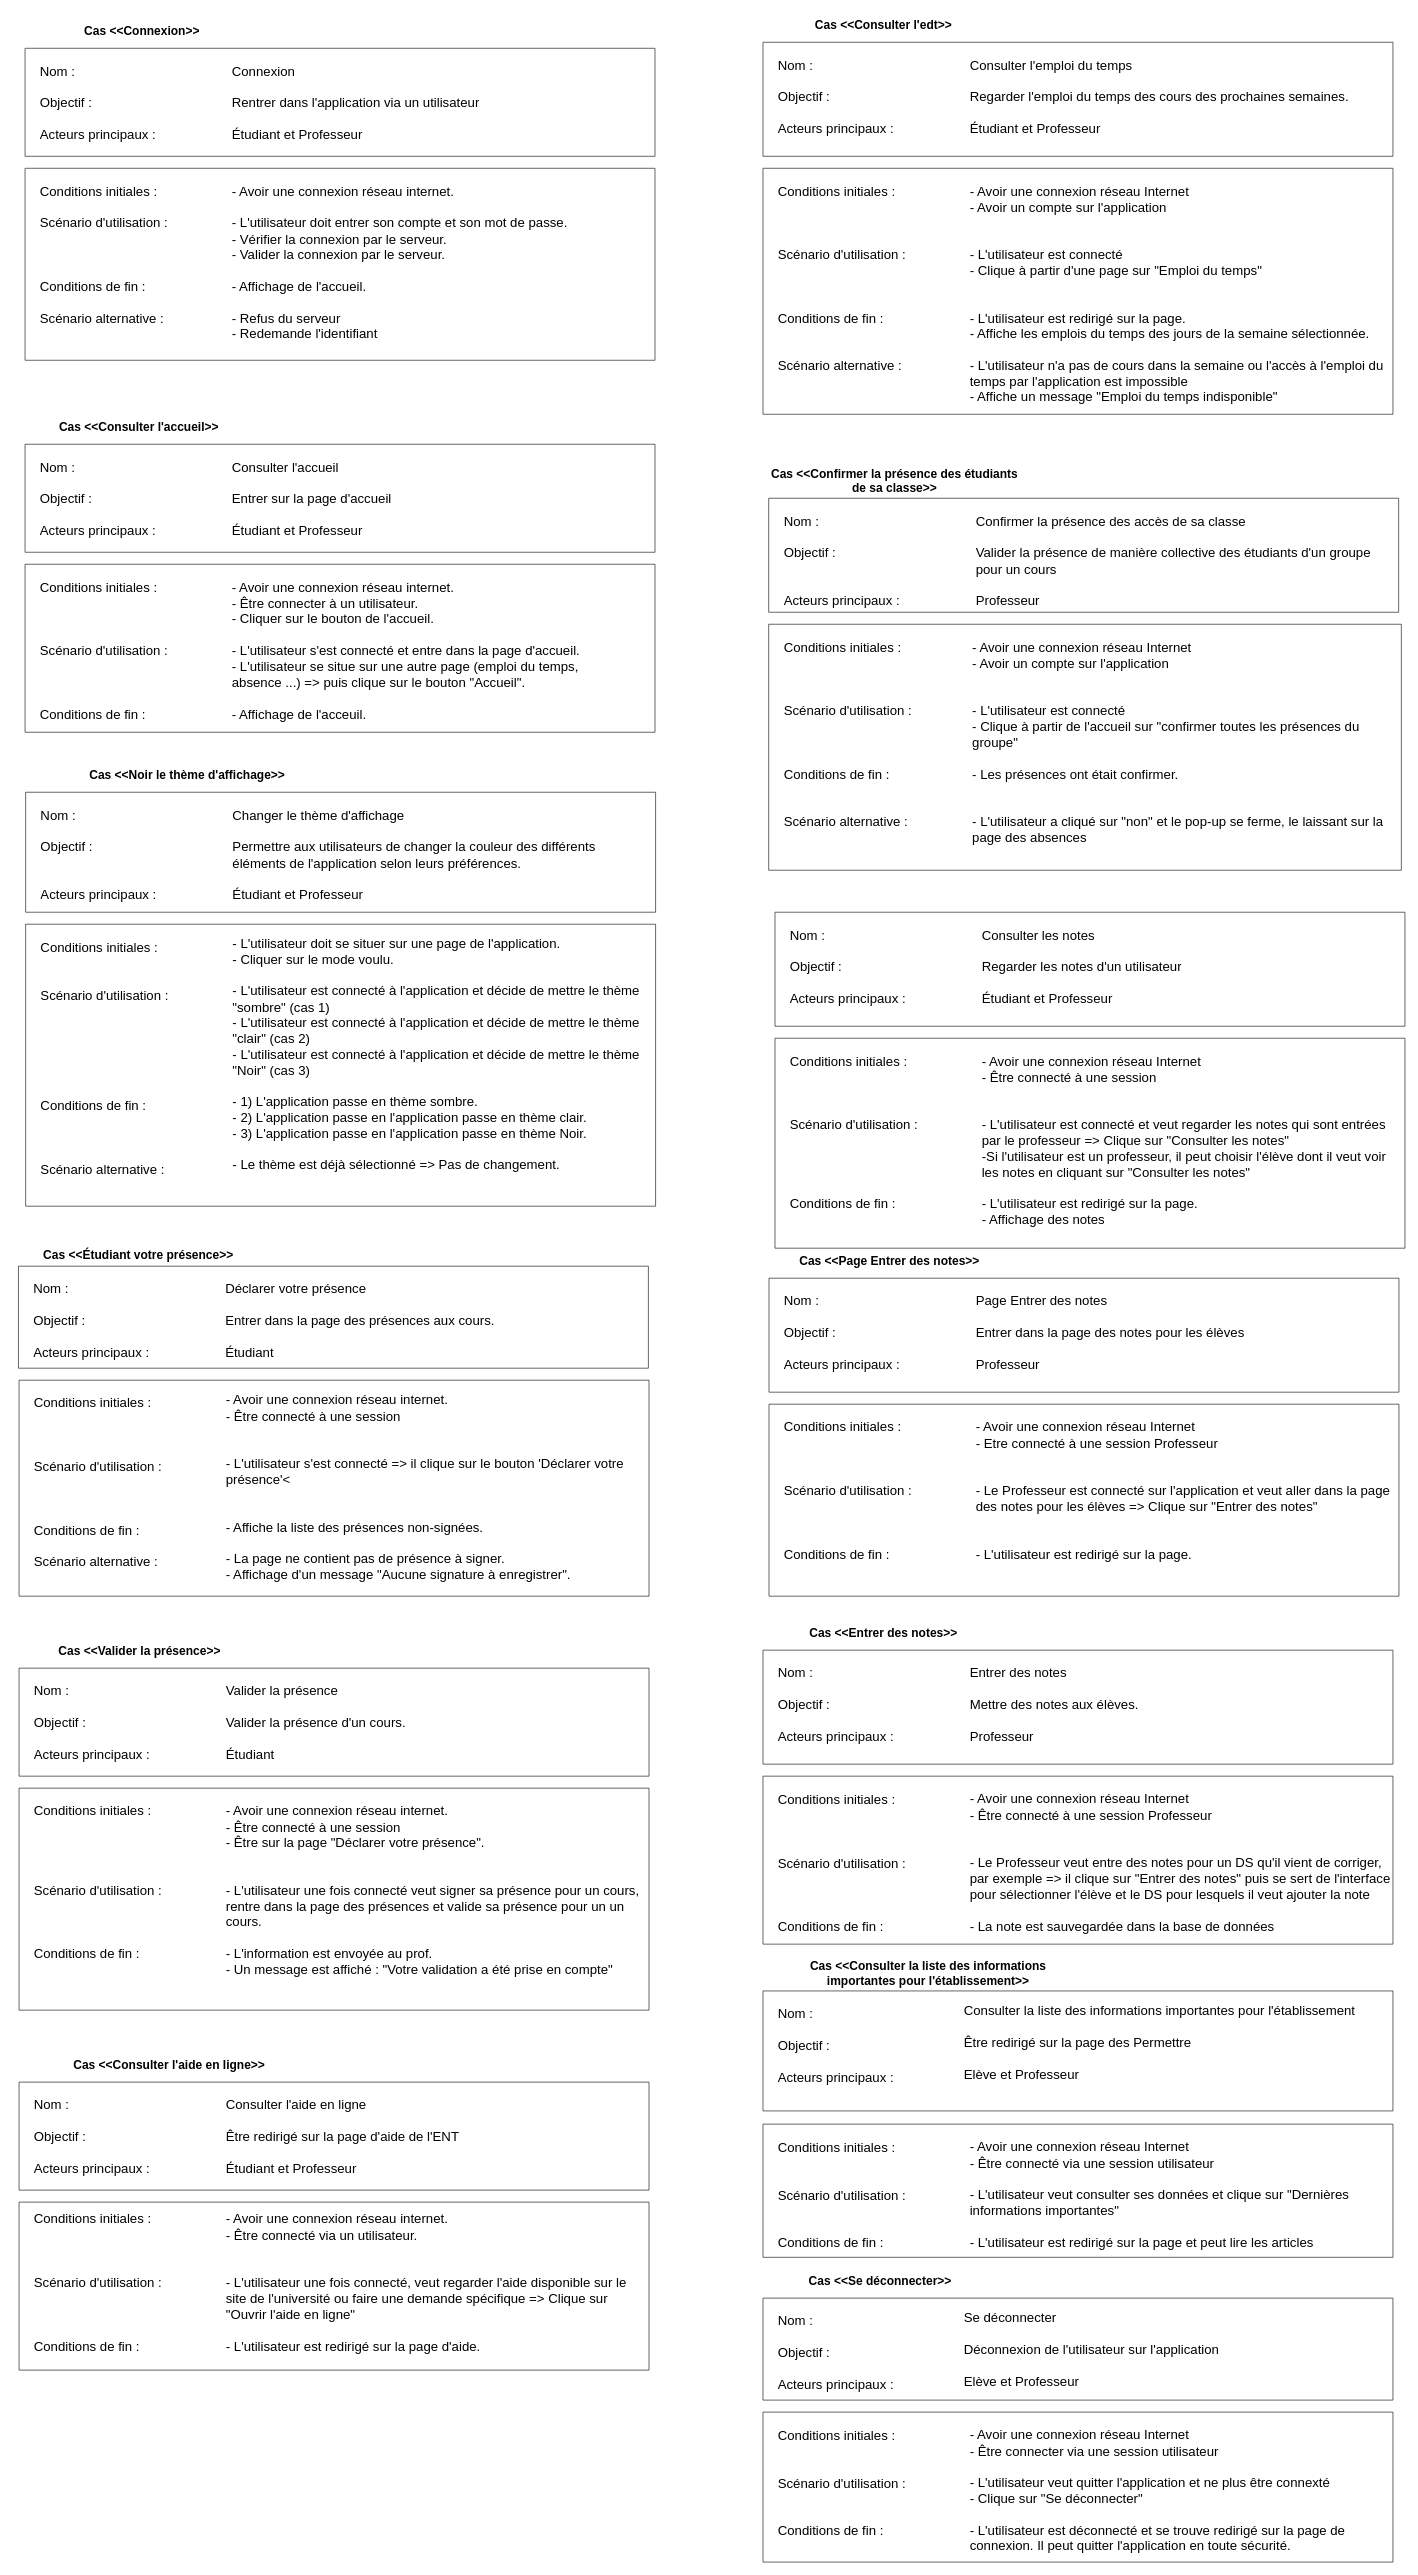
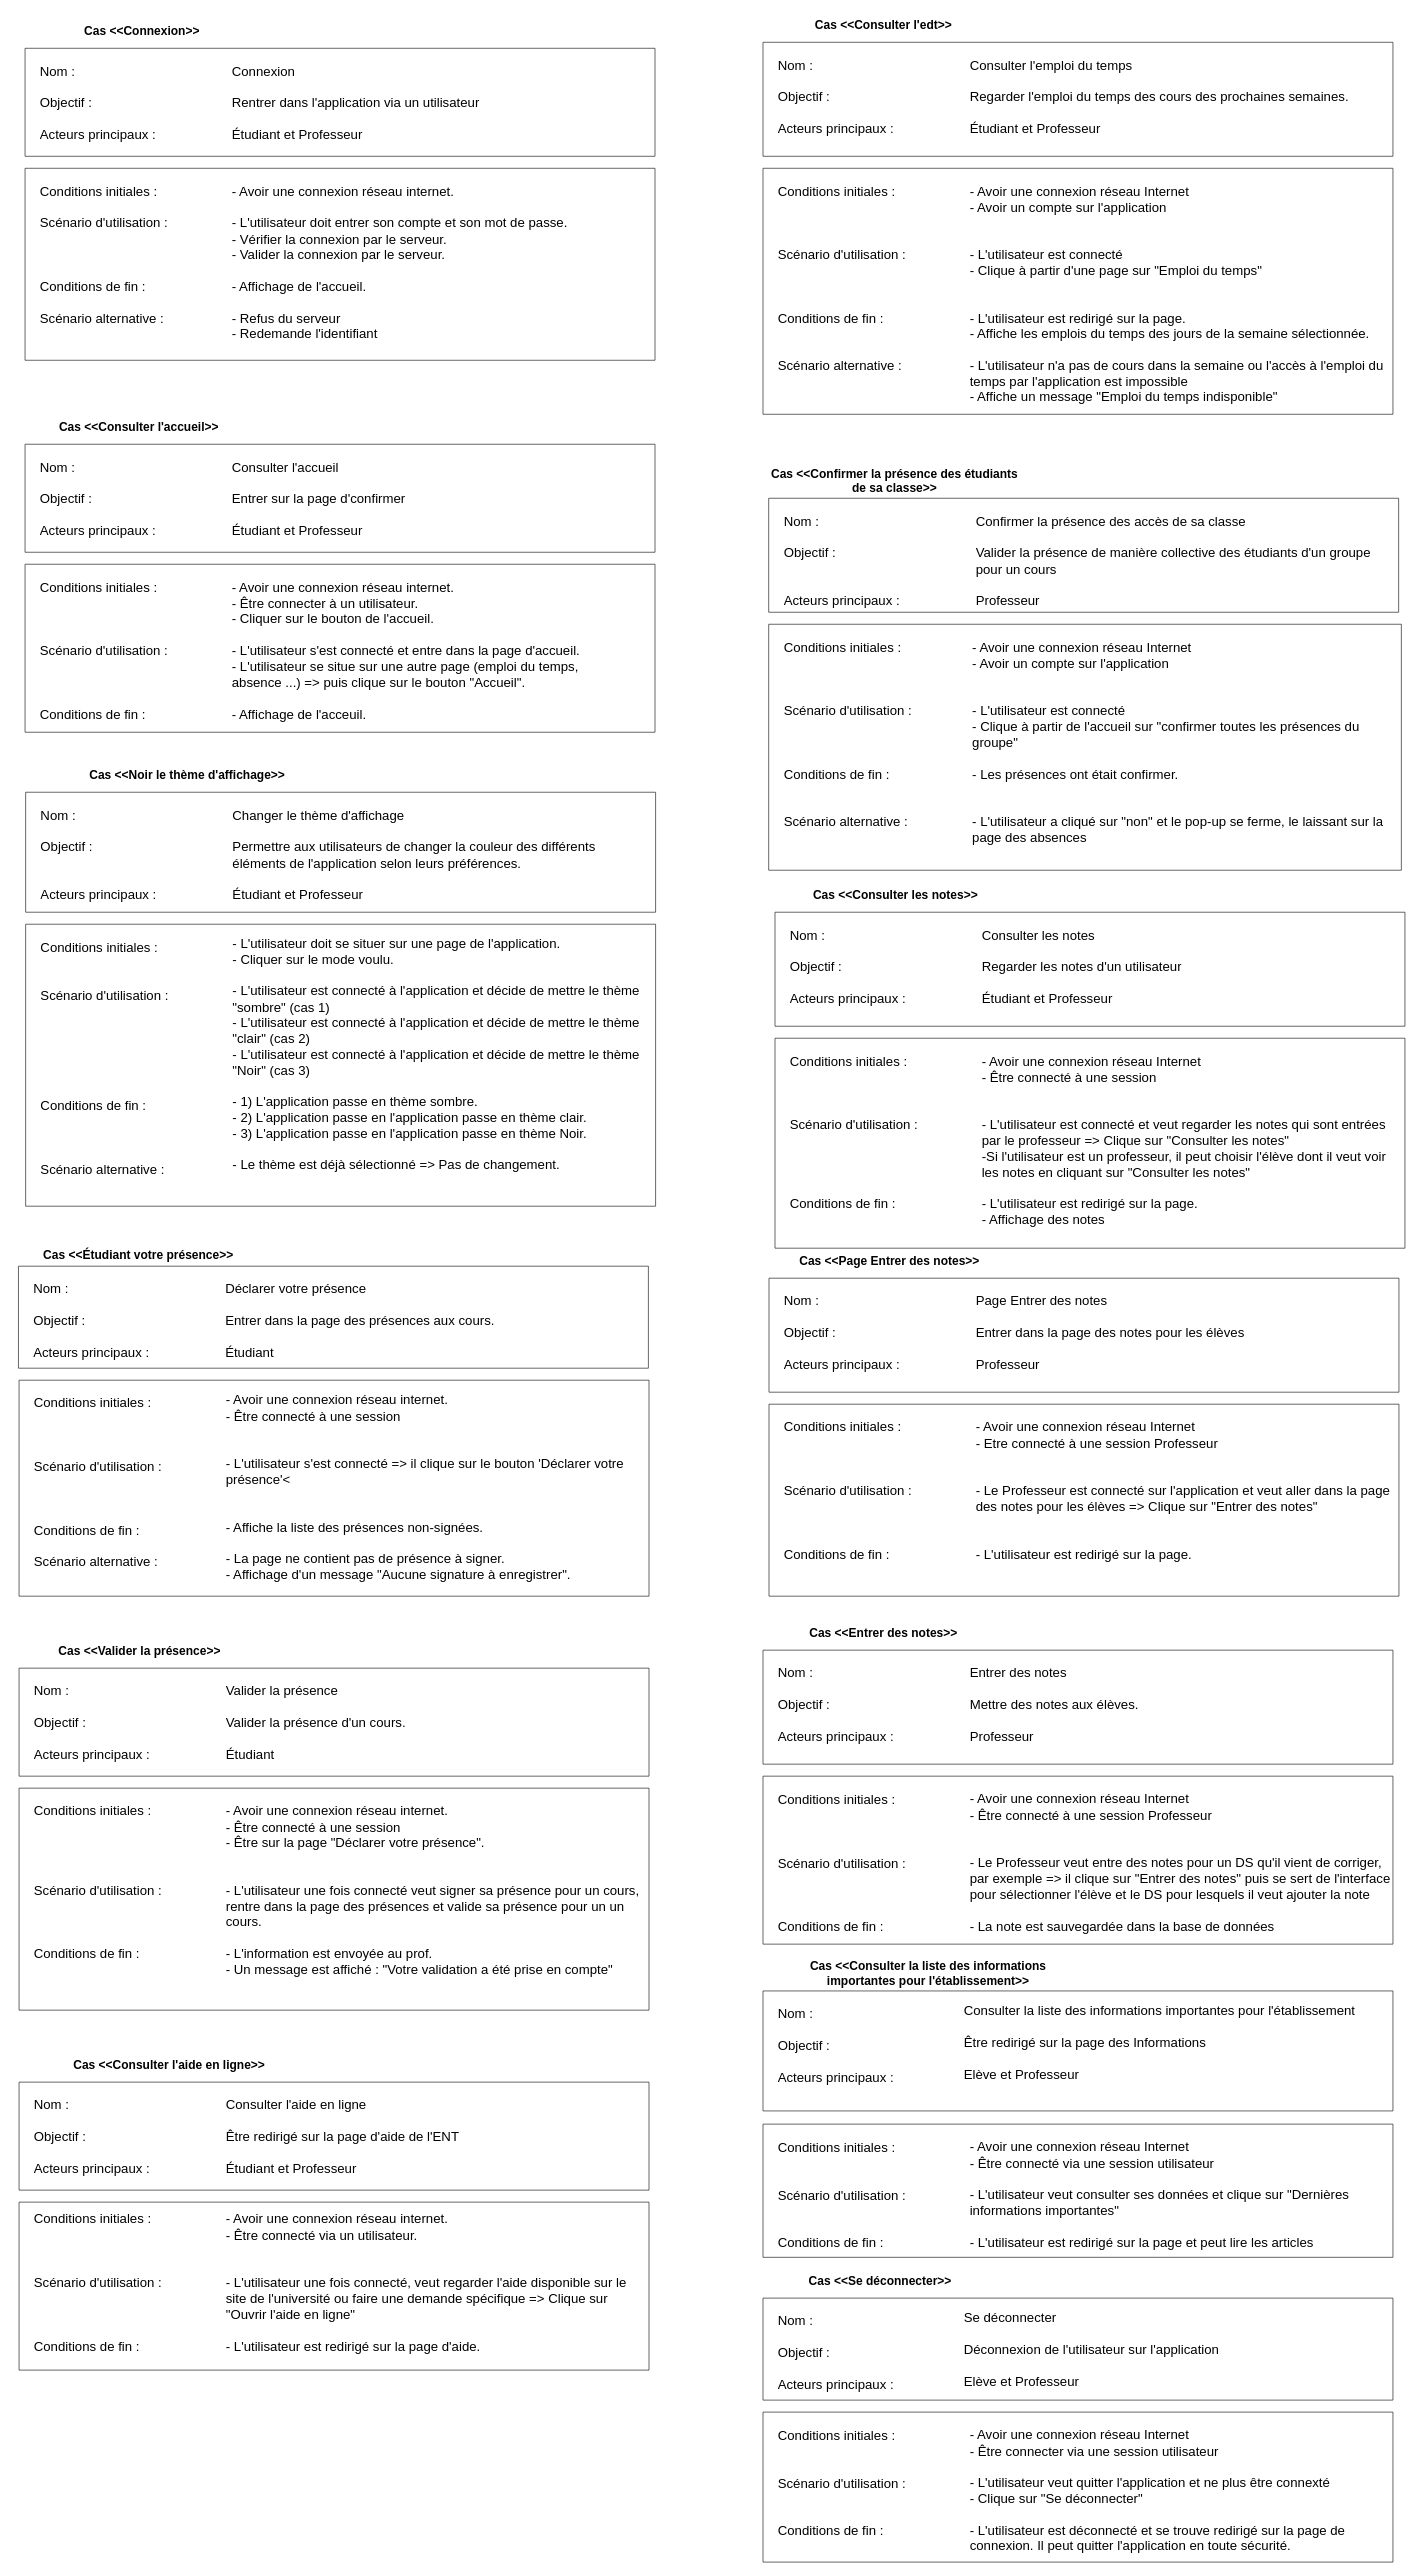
node "Consulter l'accueil Entrer sur la page d'accueil Étudiant et Professeur": label "Consulter l'accueil Entrer sur la page d'accueil Étudiant et Professeur" -> "Consulter l'accueil Entrer sur la page d'confirmer Étudiant et Professeur"
node "Cas <<Consulter les notes>>": added
node "Consulter la liste des informations importantes pour l'établissement Être redirigé sur la page des Permettre Elève et Professeur": label "Consulter la liste des informations importantes pour l'établissement Être redirigé sur la page des Permettre Elève et Professeur" -> "Consulter la liste des informations importantes pour l'établissement Être redirigé sur la page des Informations Elève et Professeur"
